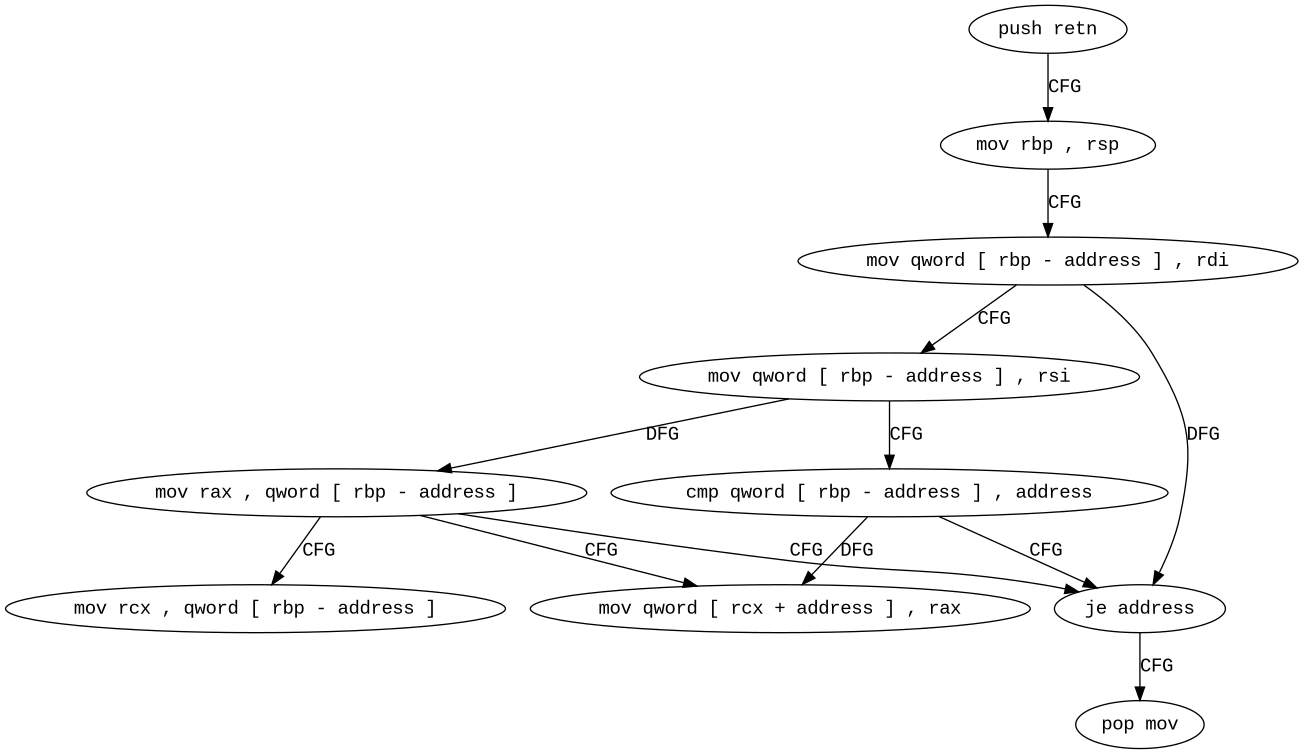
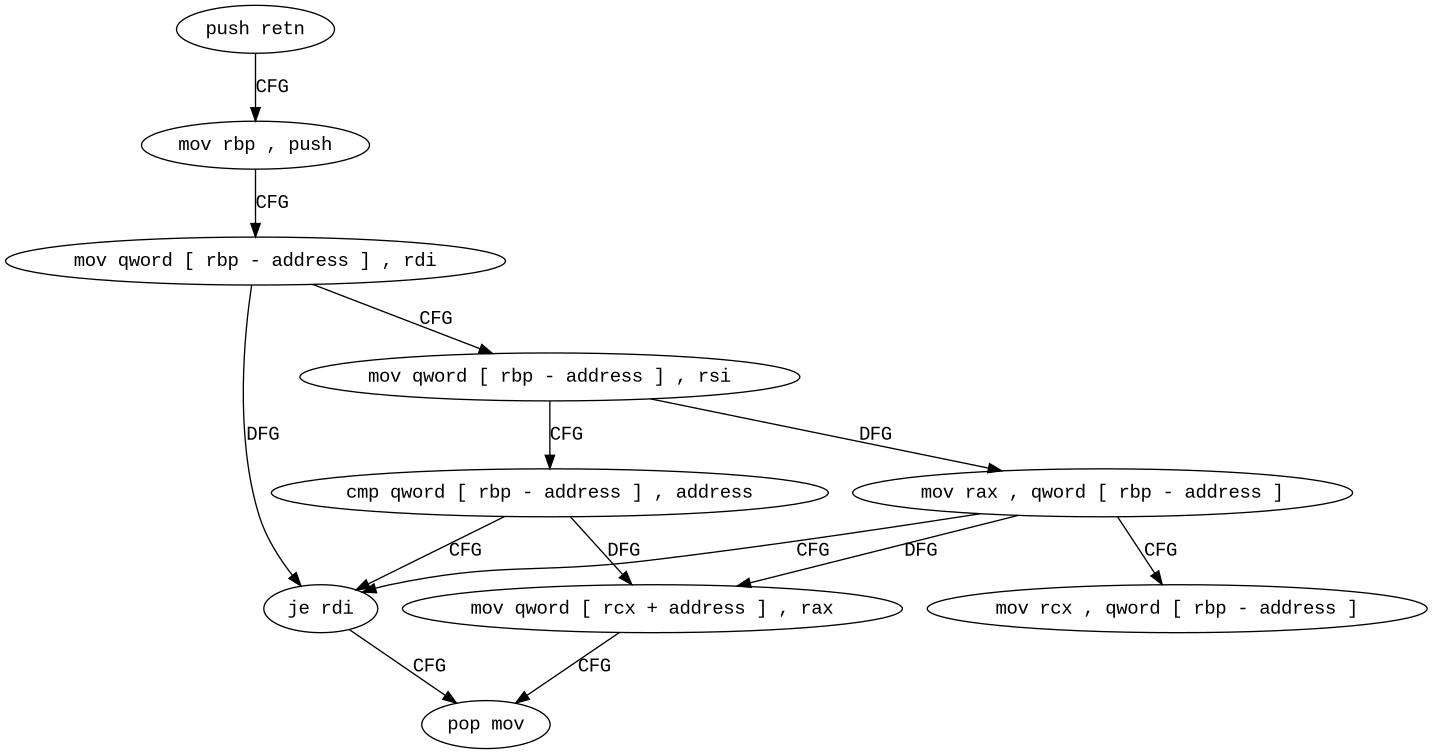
node "mov rbp , rsp": label "mov rbp , rsp" -> "mov rbp , push"
edge "mov rax , qword [ rbp - address ]" -> "mov qword [ rcx + address ] , rax": label "CFG" -> "DFG"
node "je address": label "je address" -> "je rdi"
edge "mov qword [ rcx + address ] , rax" -> "pop mov": added, label "CFG"
